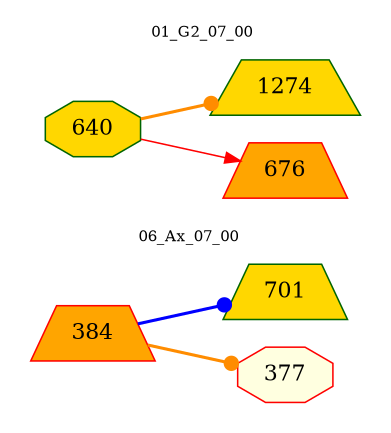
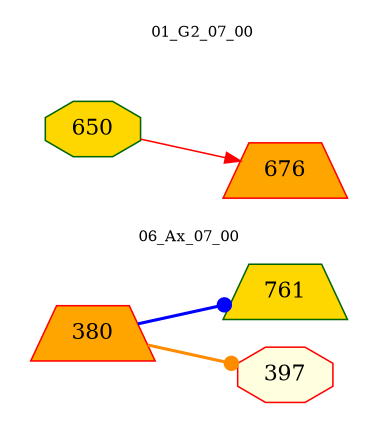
node "1274": removed
node "640": label "640" -> "650"
node "701": label "701" -> "761"
node "384": label "384" -> "380"
node "377": label "377" -> "397"
